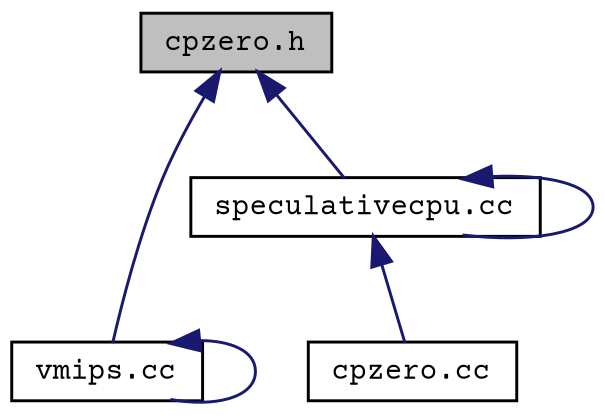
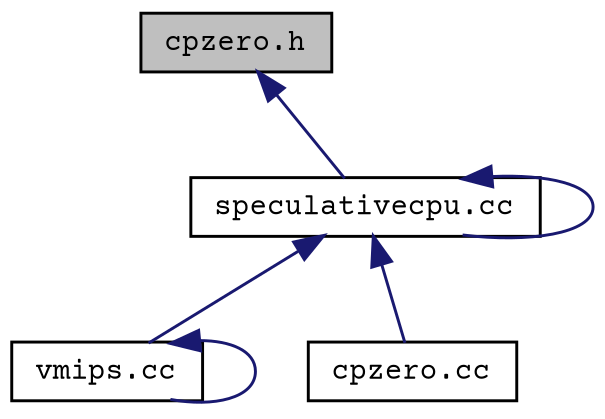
edge "vmips.cc" -> "cpzero.h": now "vmips.cc" -> "speculativecpu.cc"
